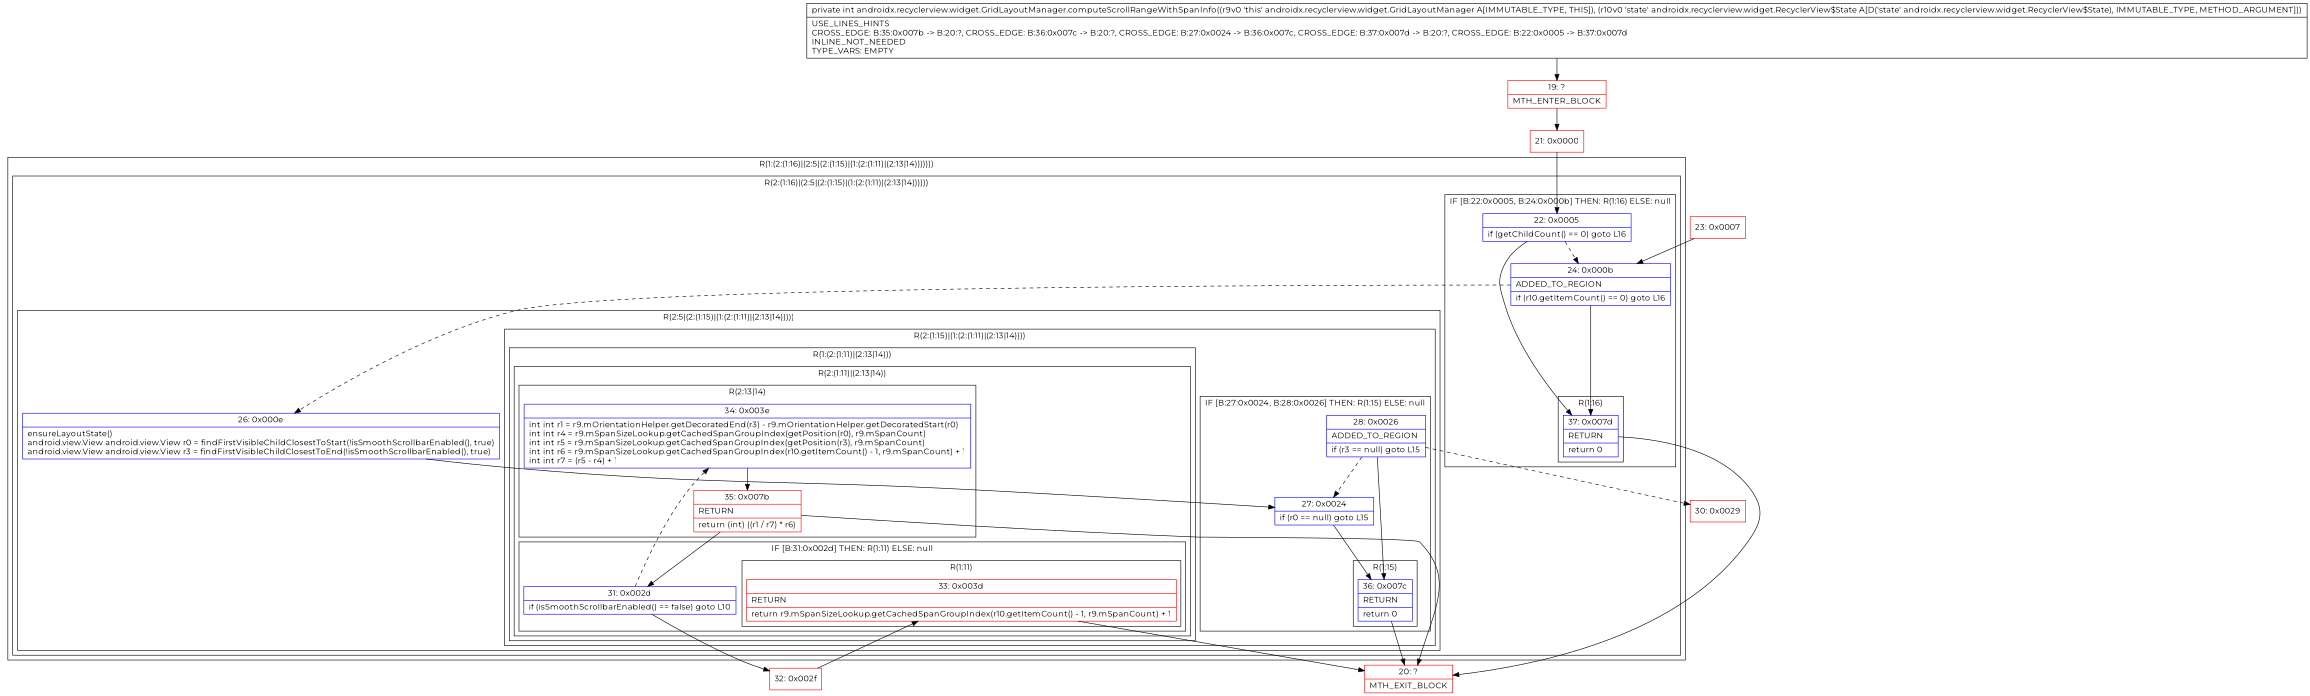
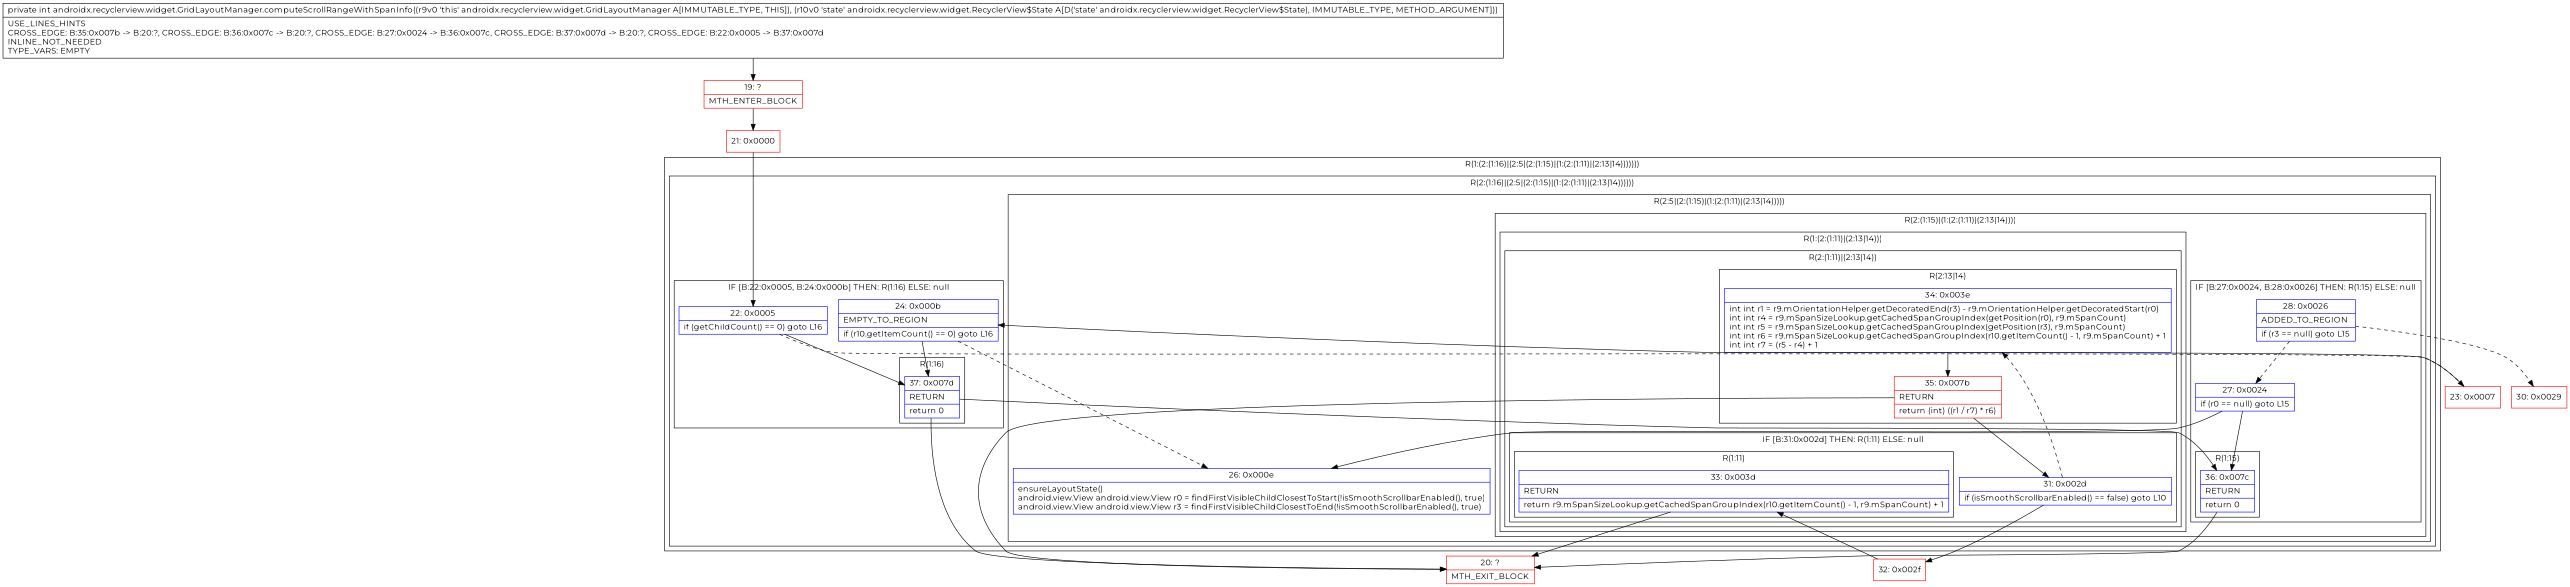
edge "22: 0x0005" -> "24: 0x000b": now "22: 0x0005" -> "23: 0x0007"
node "24: 0x000b": text "ADDED_TO_REGION" -> "EMPTY_TO_REGION"
edge "26: 0x000e" -> "27: 0x0024": reversed
edge "28: 0x0026" -> "36: 0x007c": now "37: 0x007d" -> "36: 0x007c"
node "33: 0x003d": color red -> blue
